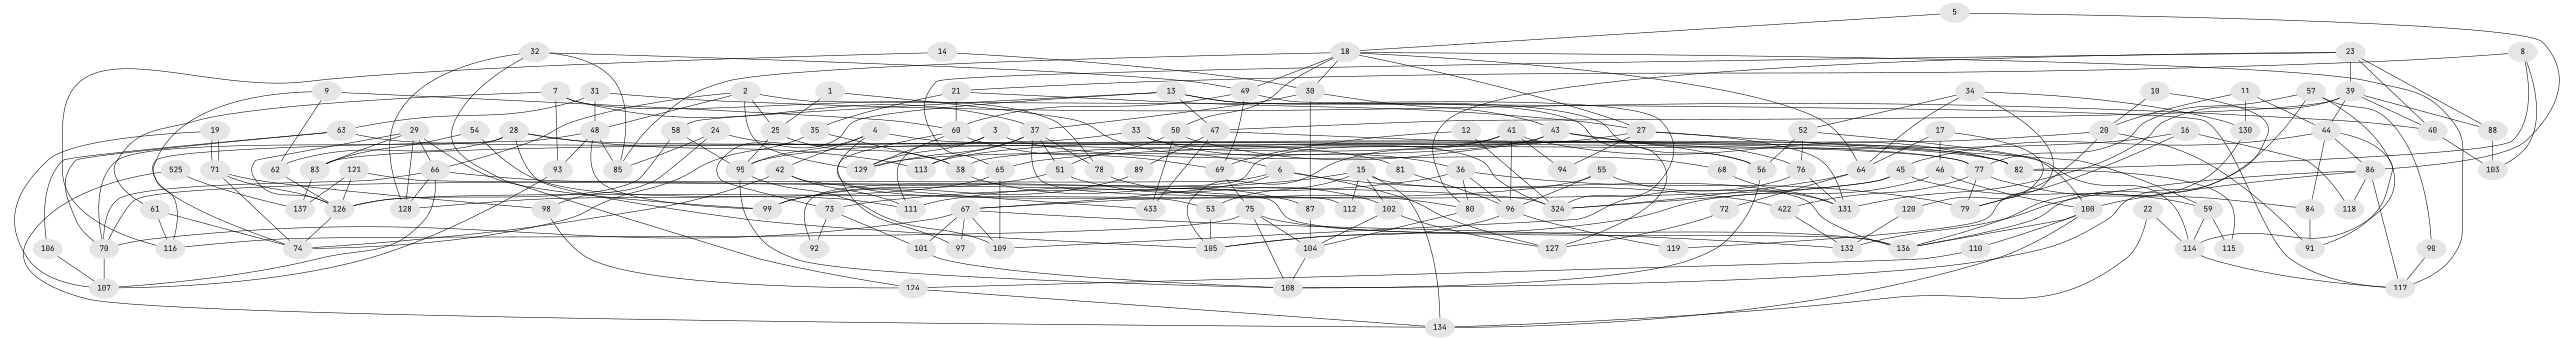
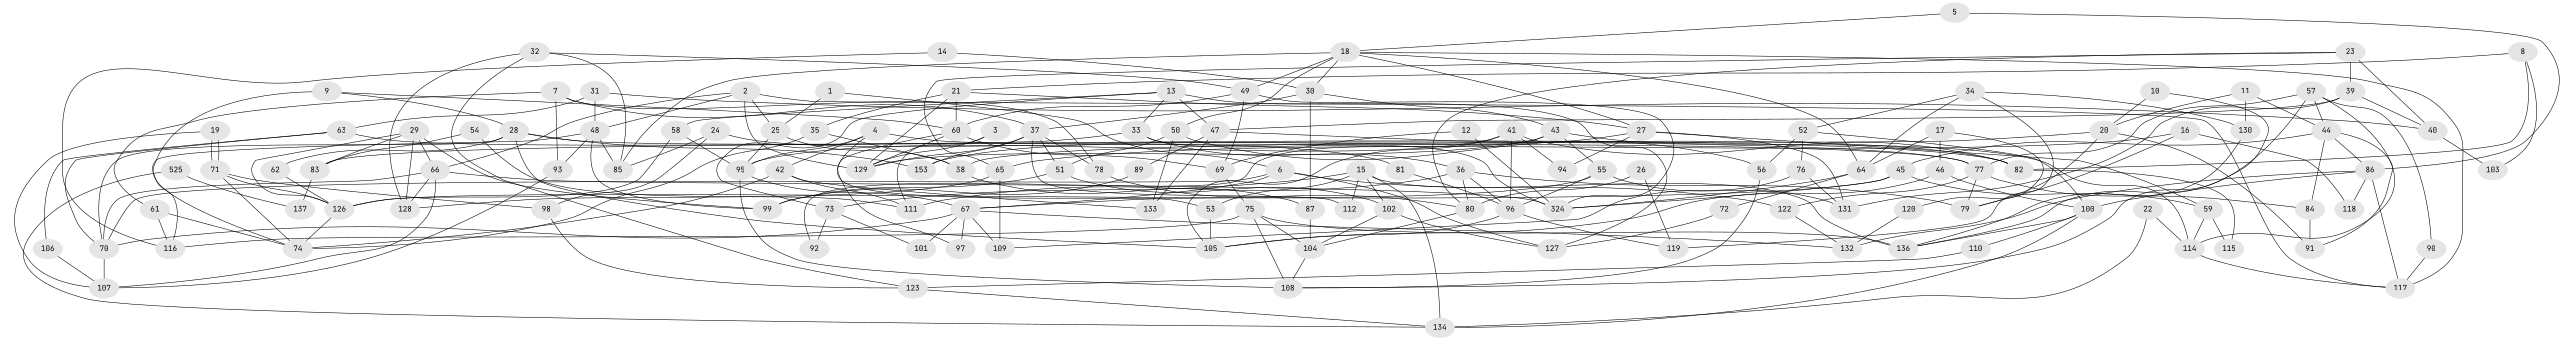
edge "13" -- "56": now "13" -- "33"
edge "39" -- "44": now "57" -- "44"
edge "9" -- "62": now "9" -- "28"
edge "21" -- "129": added
node "88": removed
edge "43" -- "76": now "43" -- "55"
node "121": removed
node "113": label "113" -> "153"
node "26": added
node "68": removed
edge "95" -- "109": now "95" -- "67"
node "433": label "433" -> "133"
node "422": label "422" -> "122"
edge "101" -- "108": removed
node "124": label "124" -> "123"
